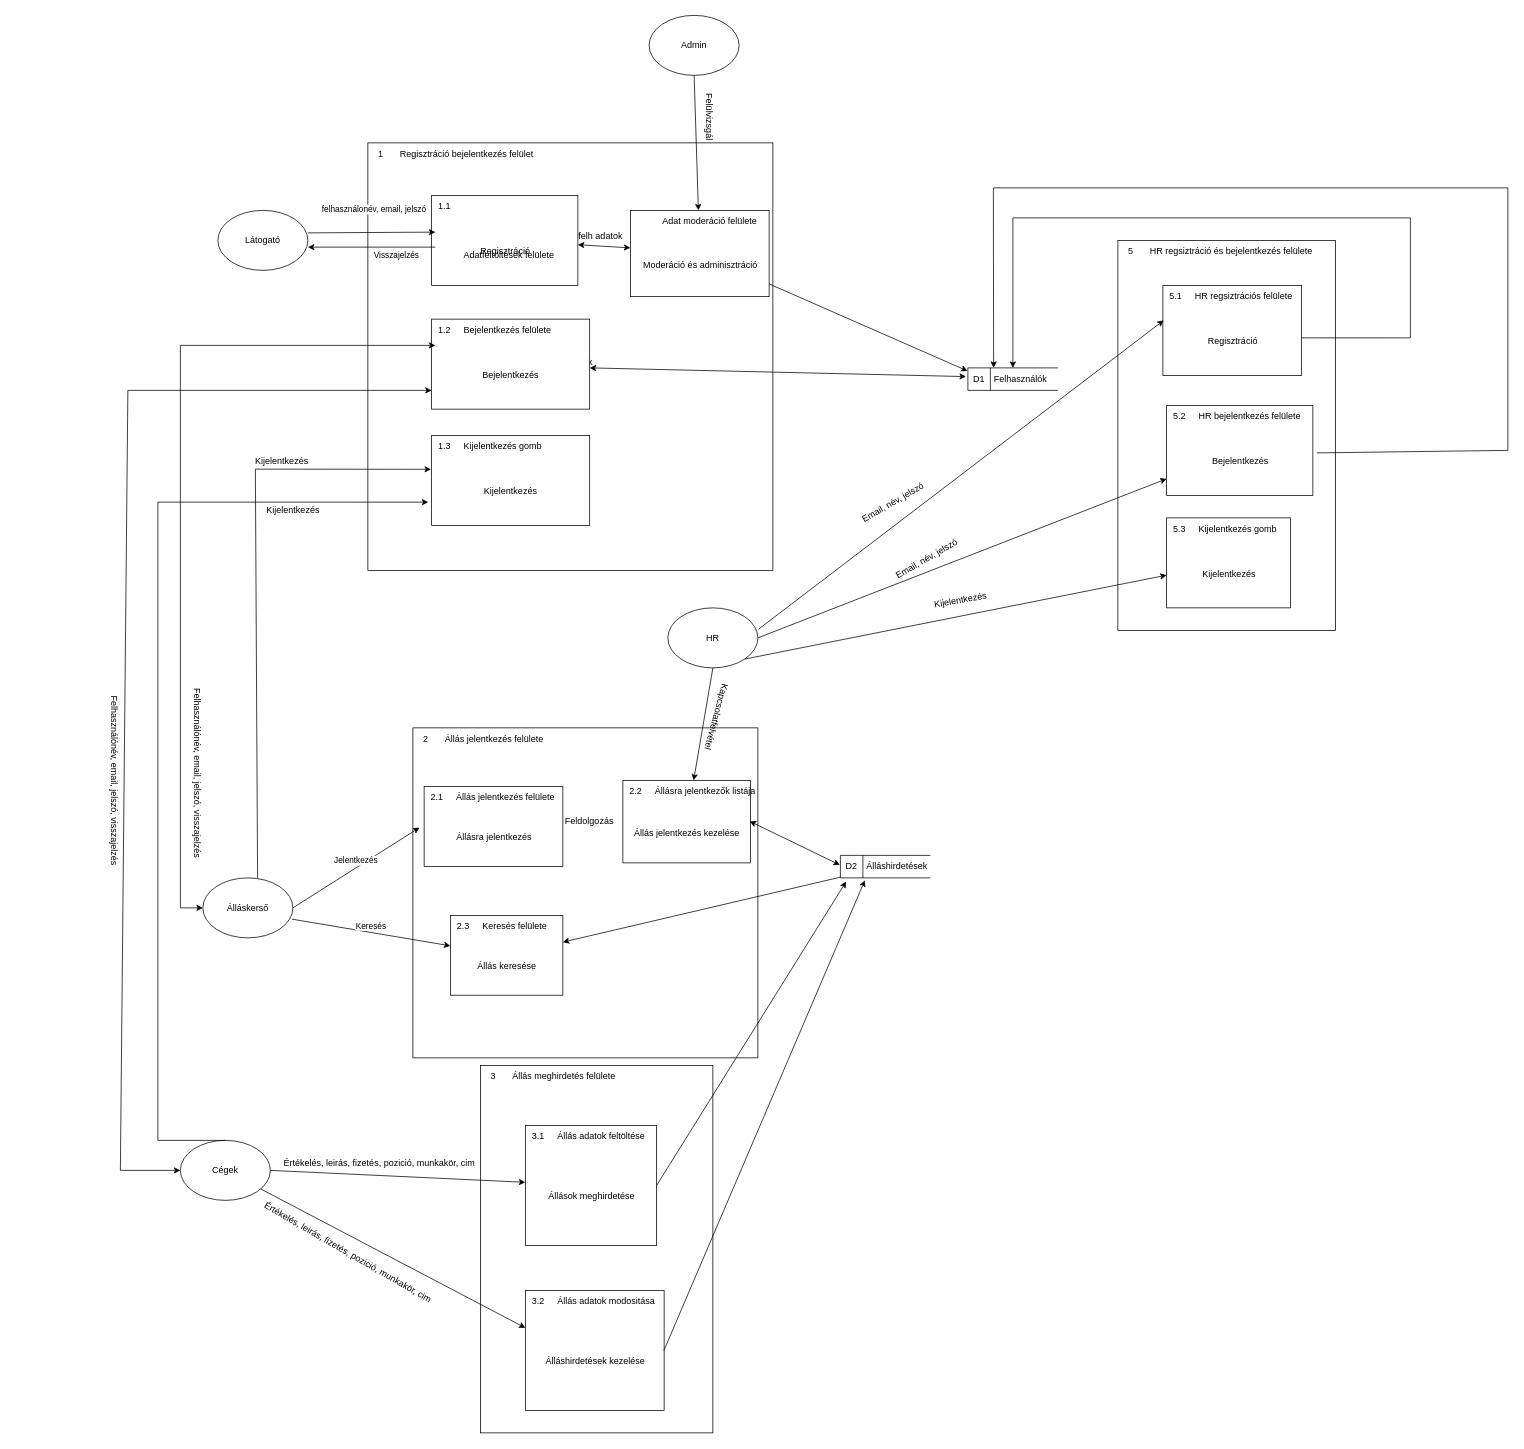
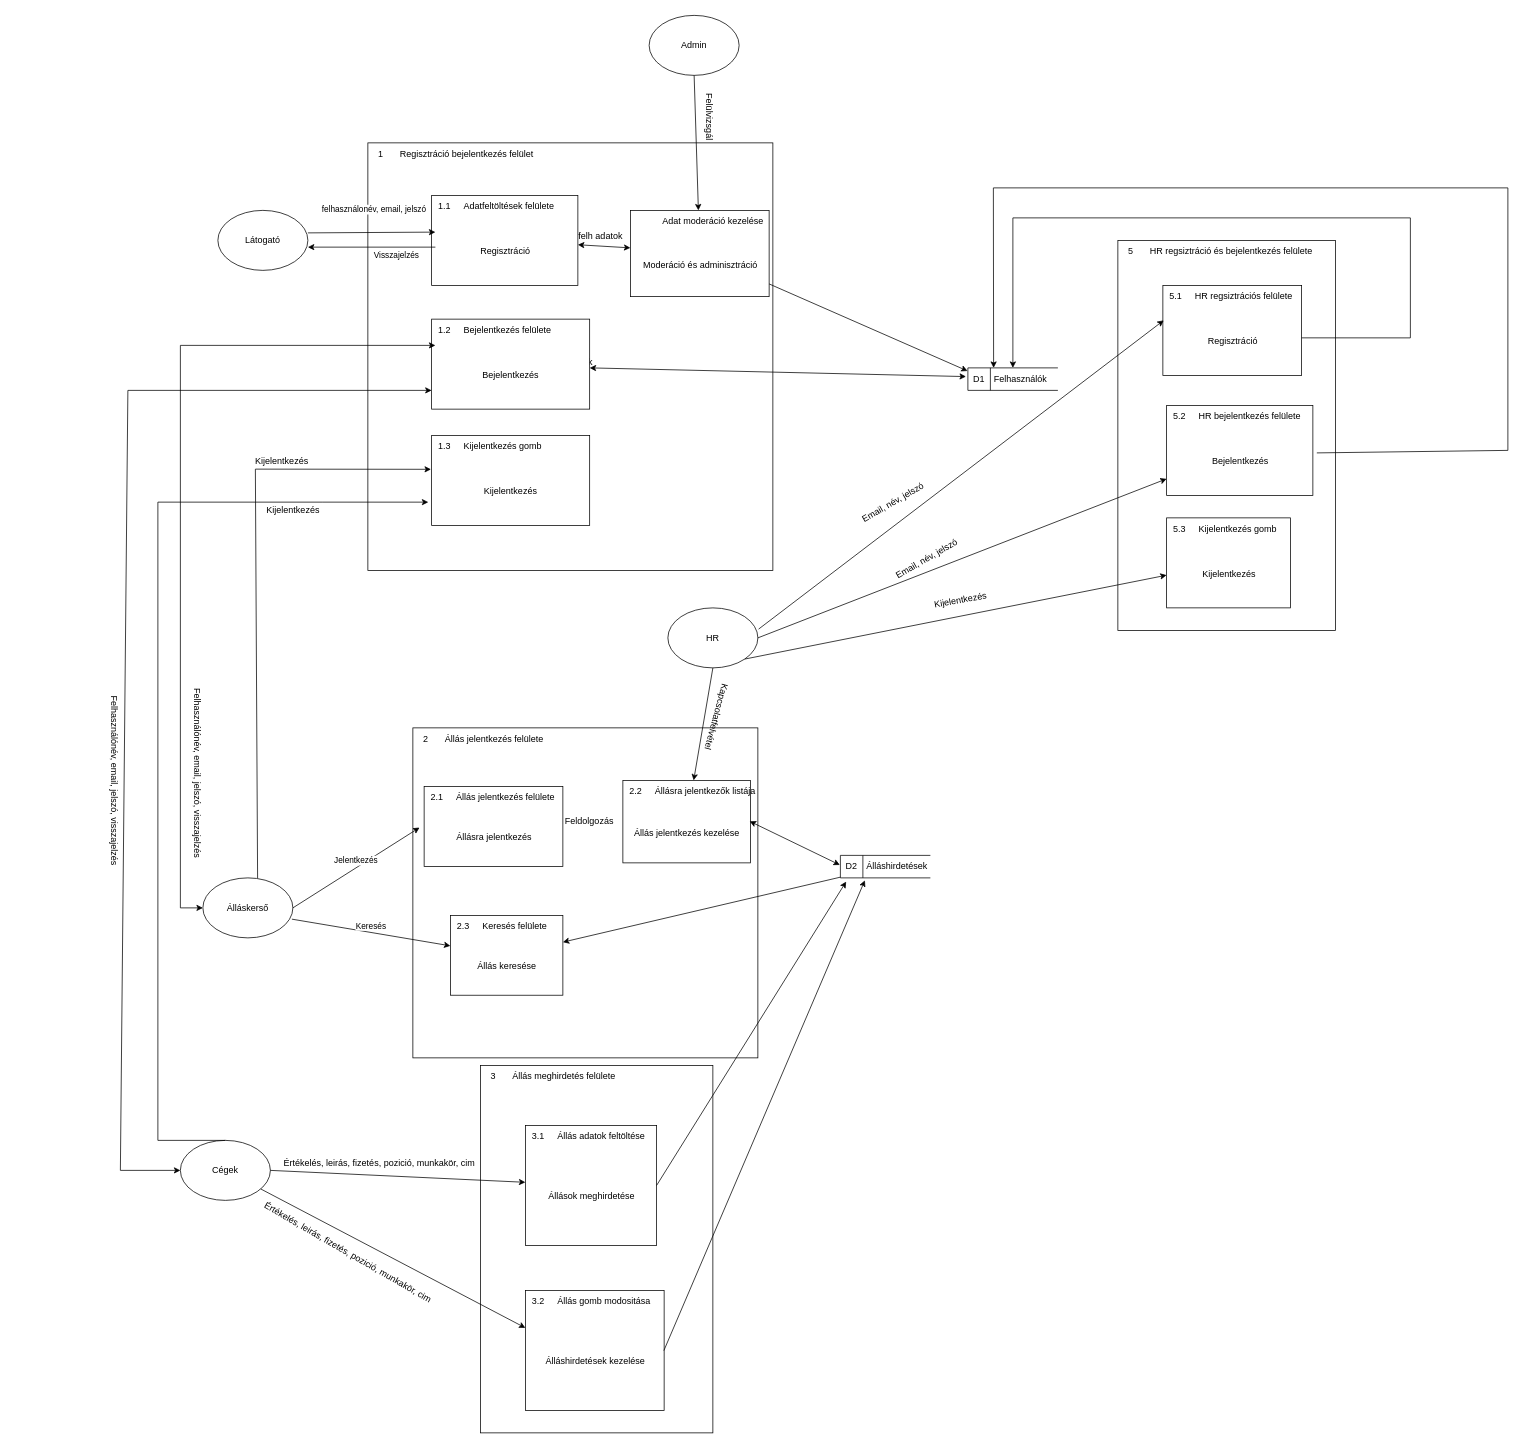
node "Adat moderáció felülete": label "Adat moderáció felülete" -> "Adat moderáció kezelése"
node "Adatfeltöltések felülete": moved (510, 255) -> (510, 207)
node "Állás adatok modositása": label "Állás adatok modositása" -> "Állás gomb modositása"
